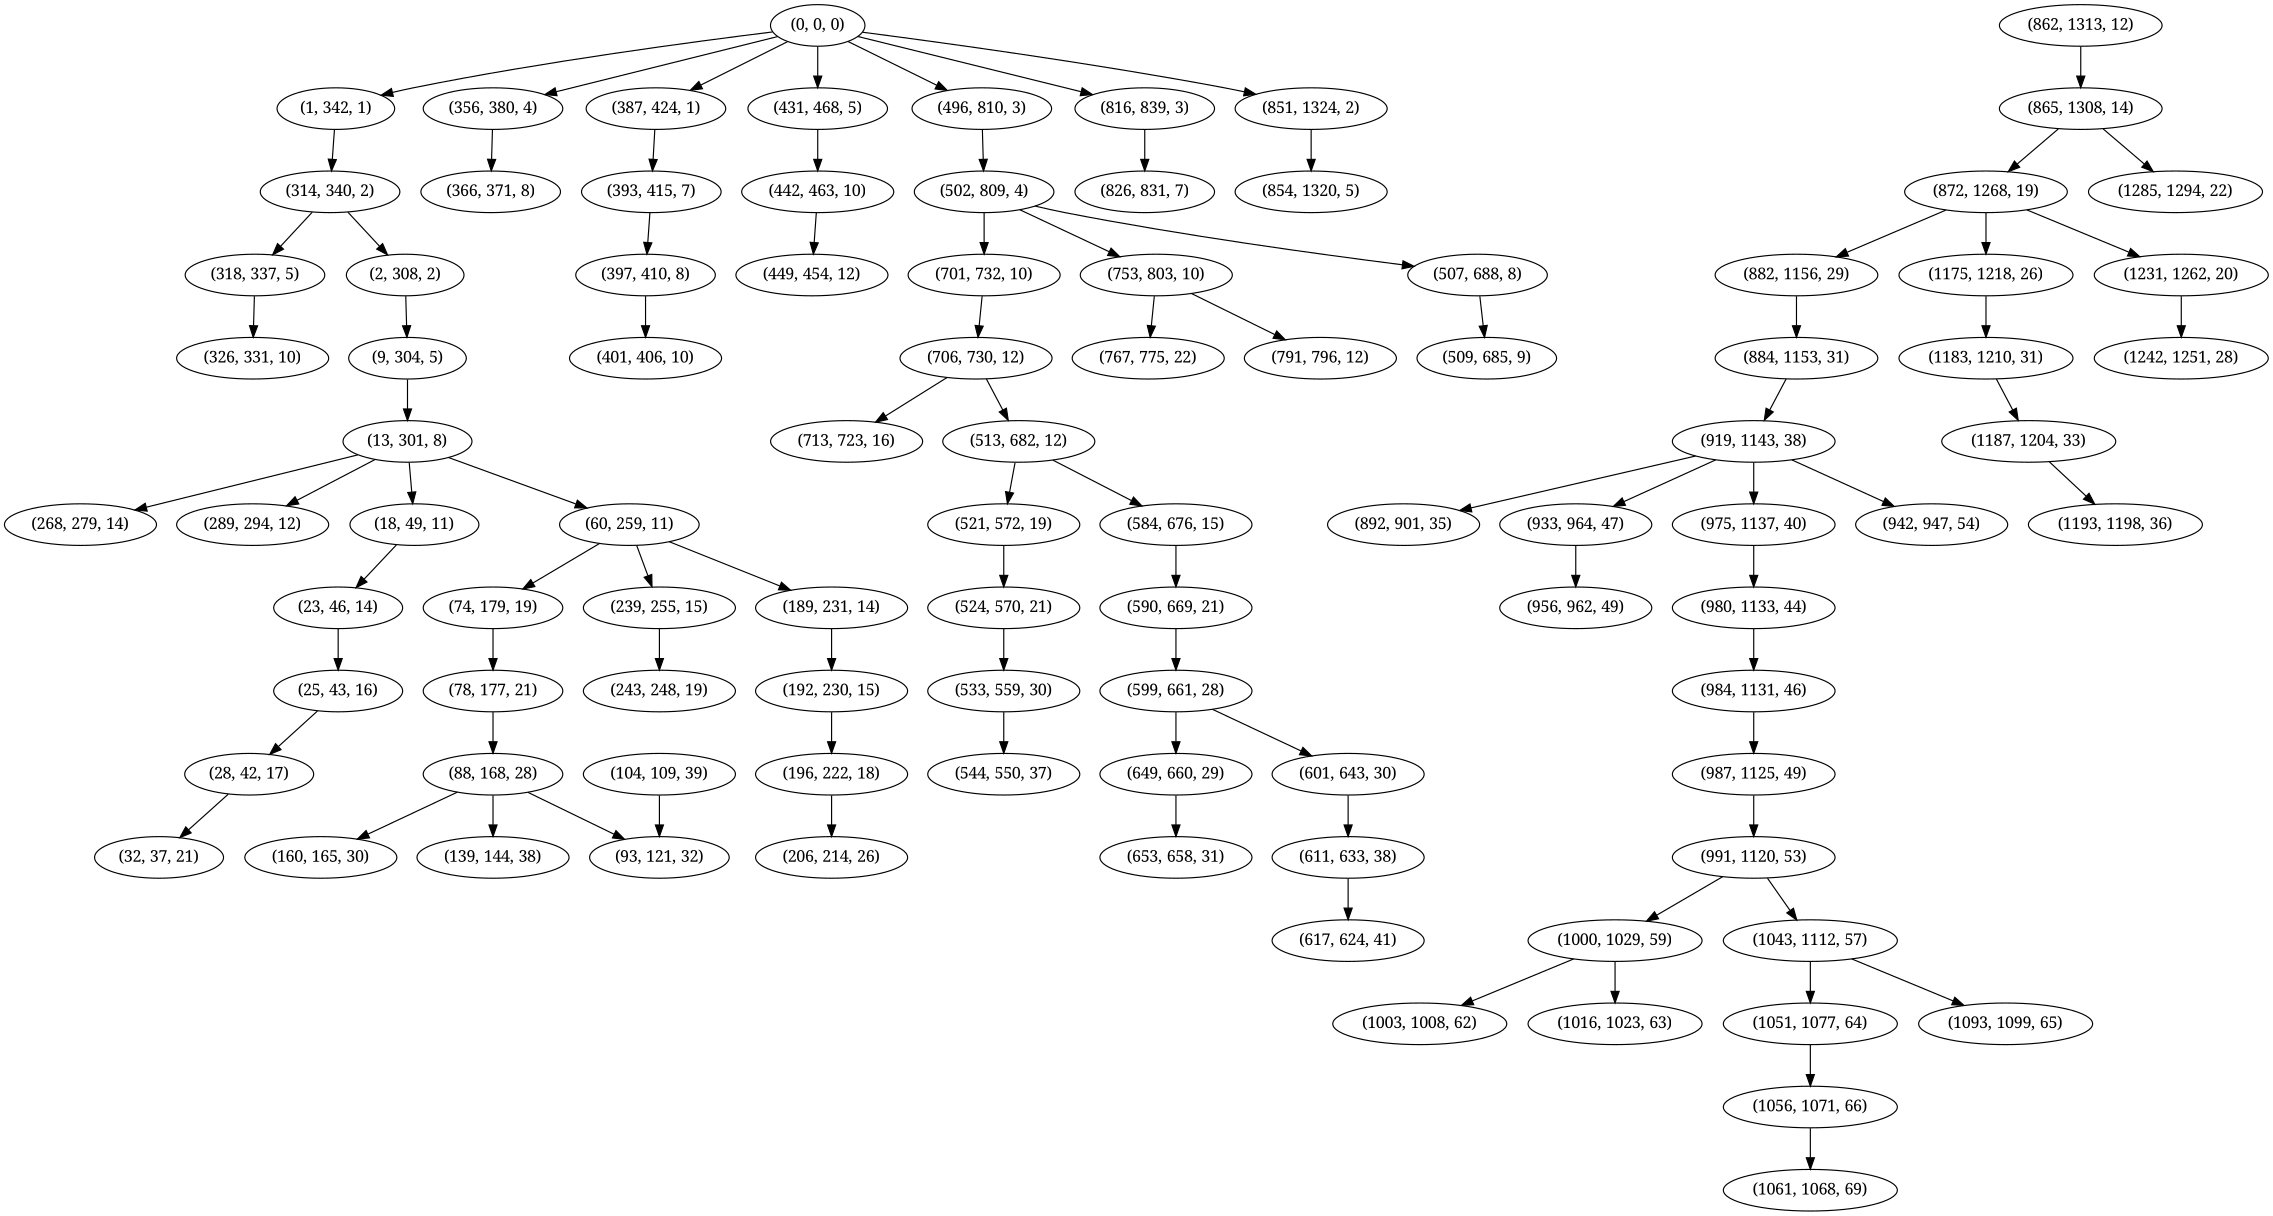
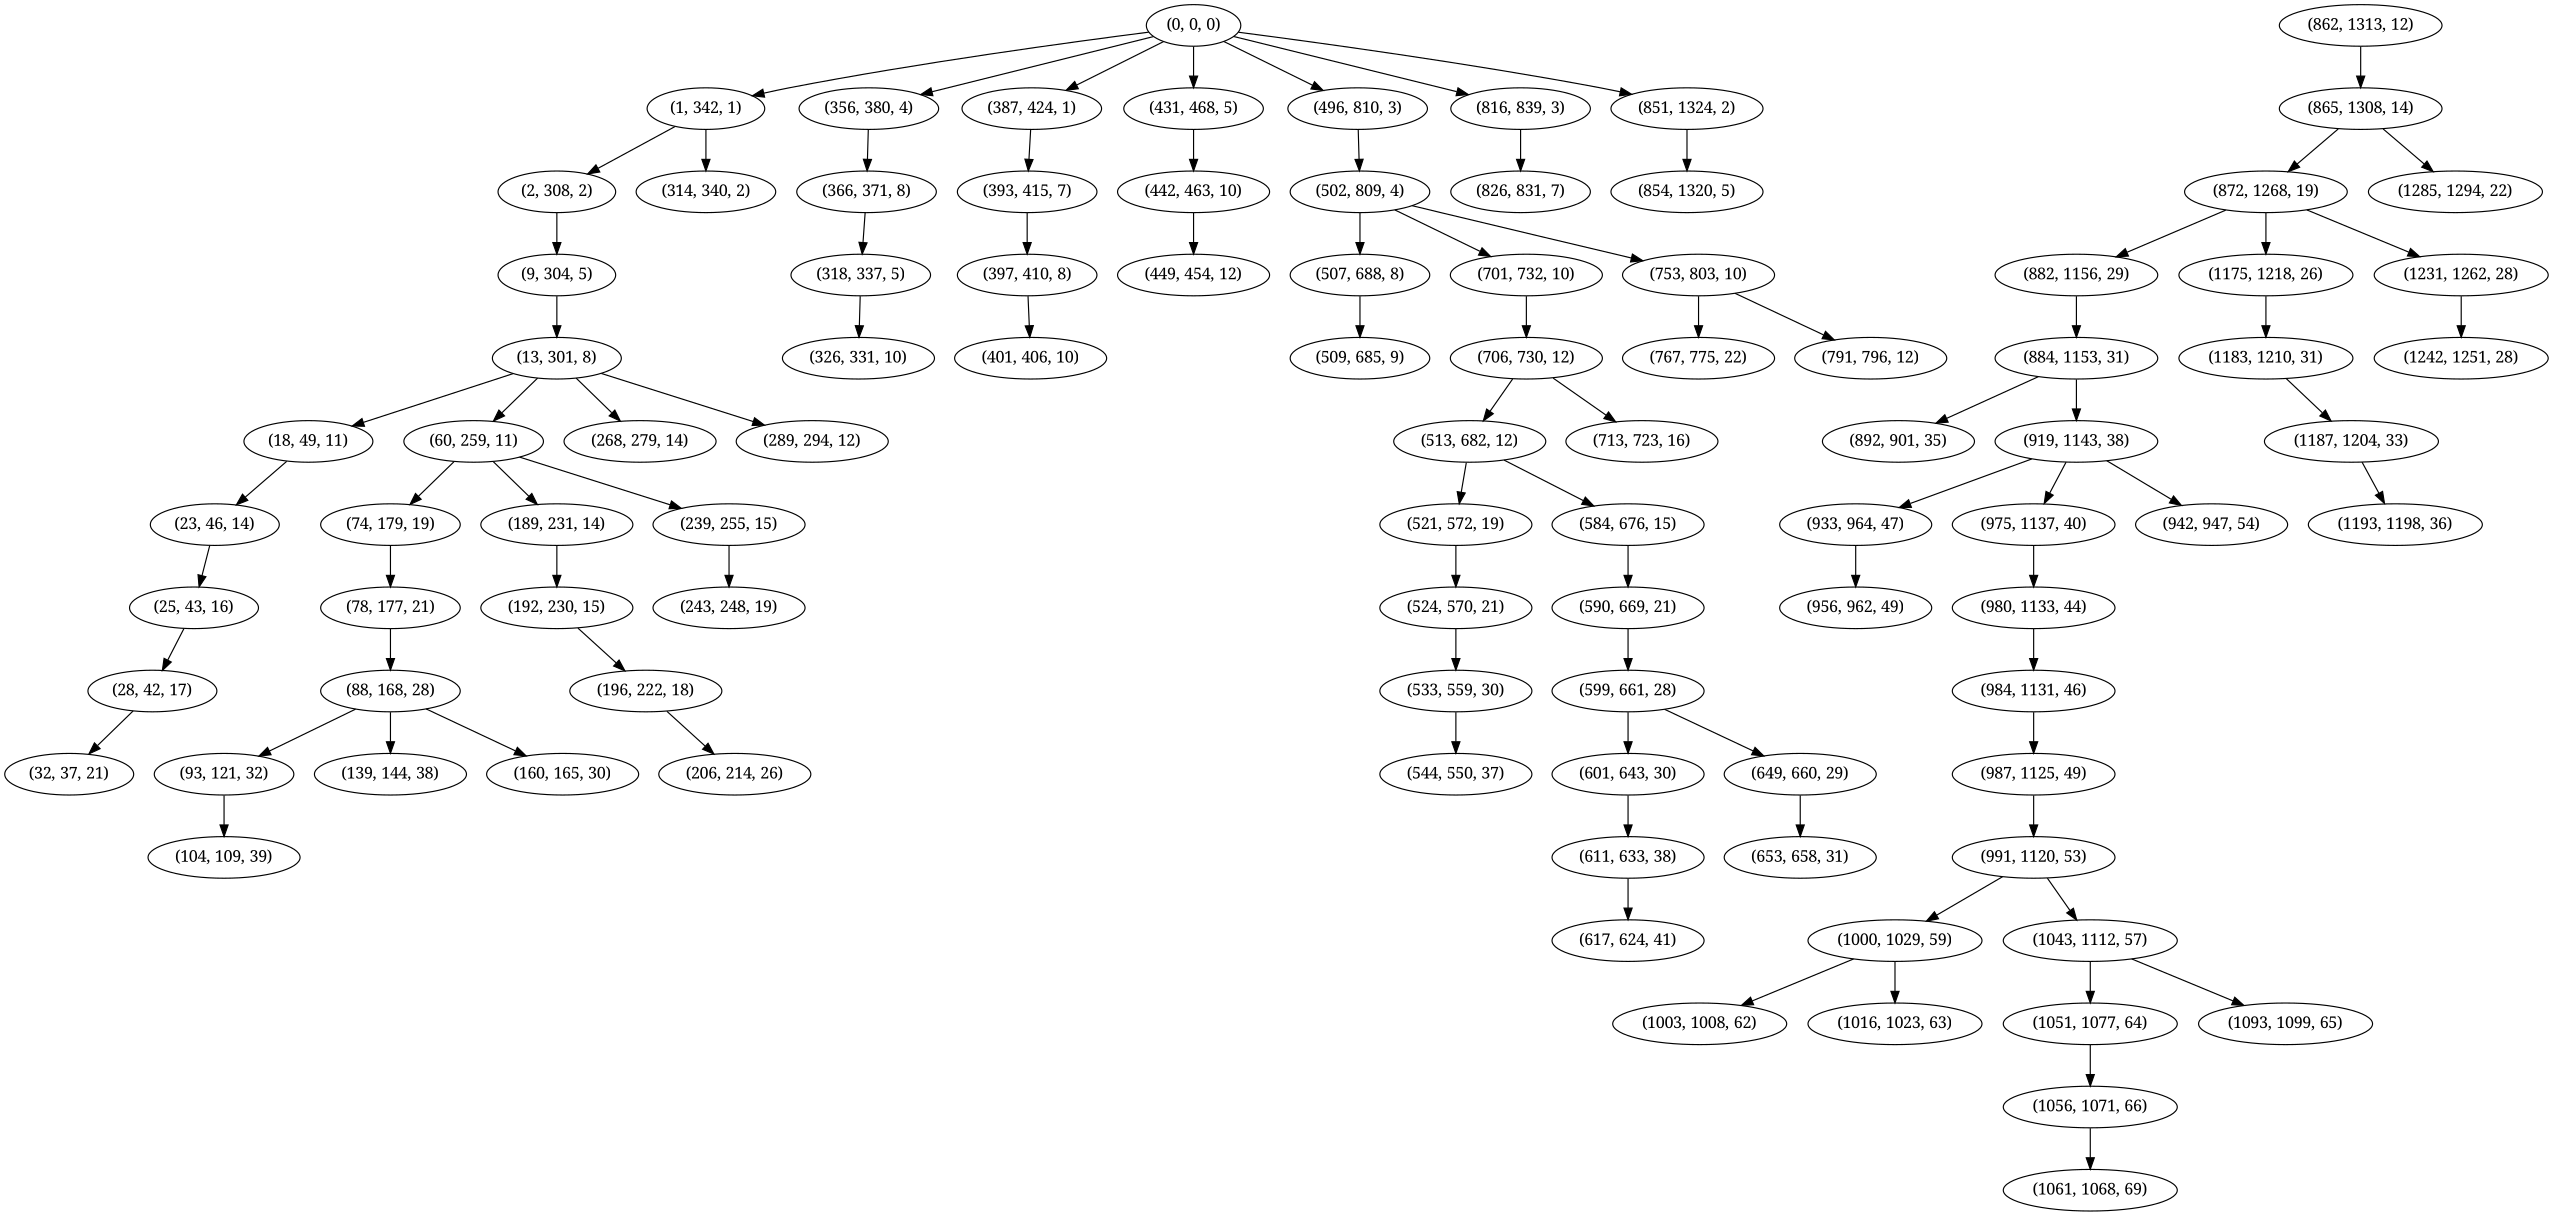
edge "(314, 340, 2)" -> "(318, 337, 5)": now "(366, 371, 8)" -> "(318, 337, 5)"
edge "(314, 340, 2)" -> "(2, 308, 2)": now "(1, 342, 1)" -> "(2, 308, 2)"
node "(1231, 1262, 20)": label "(1231, 1262, 20)" -> "(1231, 1262, 28)"
edge "(919, 1143, 38)" -> "(892, 901, 35)": now "(884, 1153, 31)" -> "(892, 901, 35)"
edge "(104, 109, 39)" -> "(93, 121, 32)": reversed
